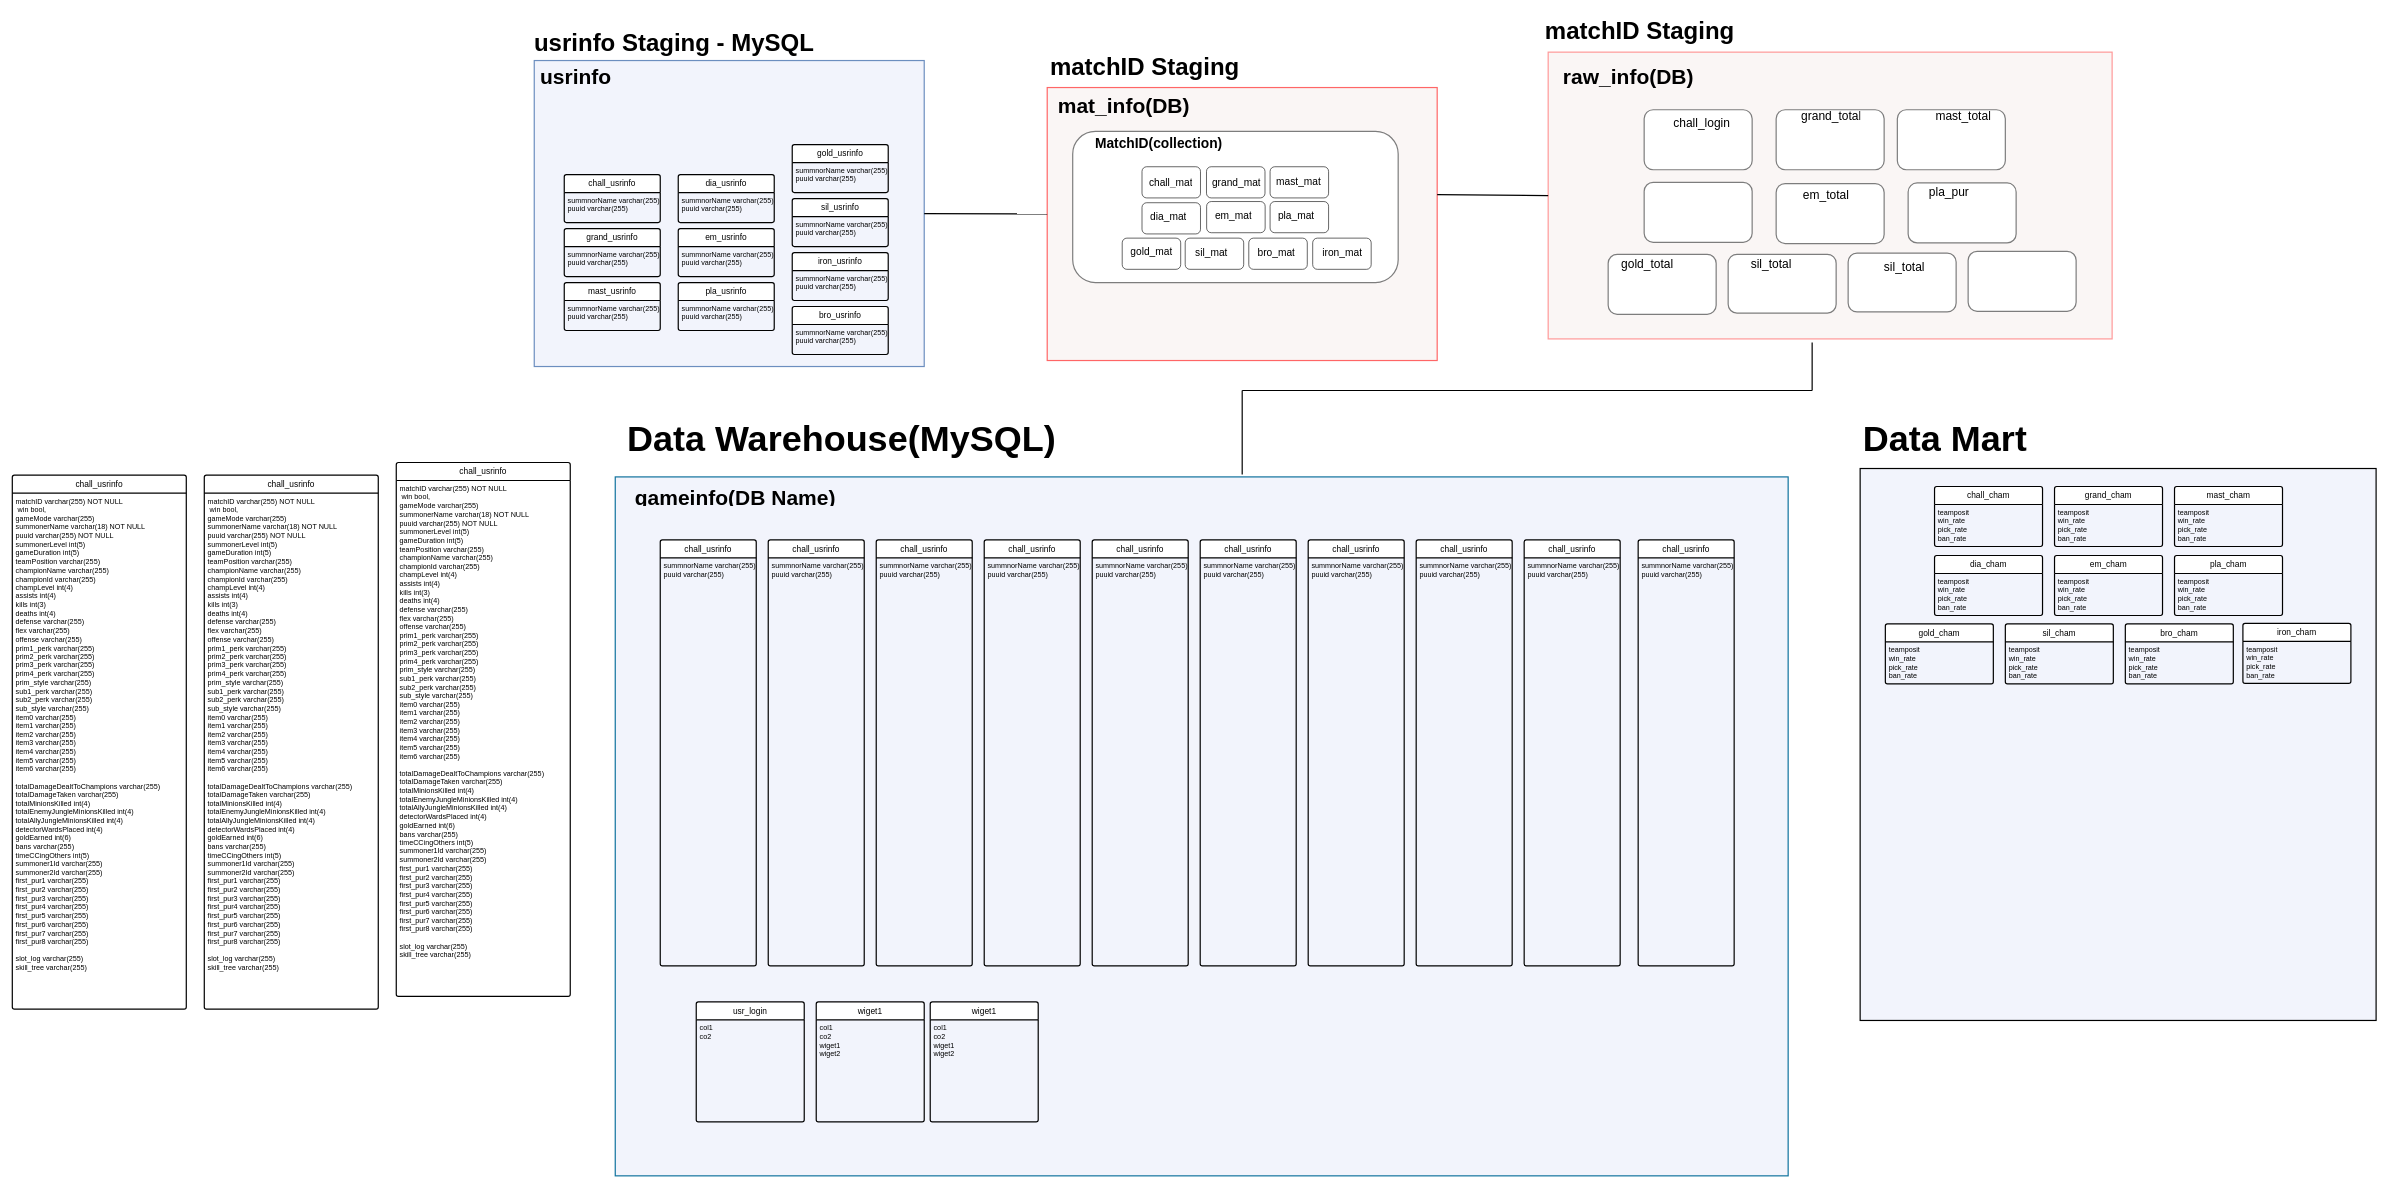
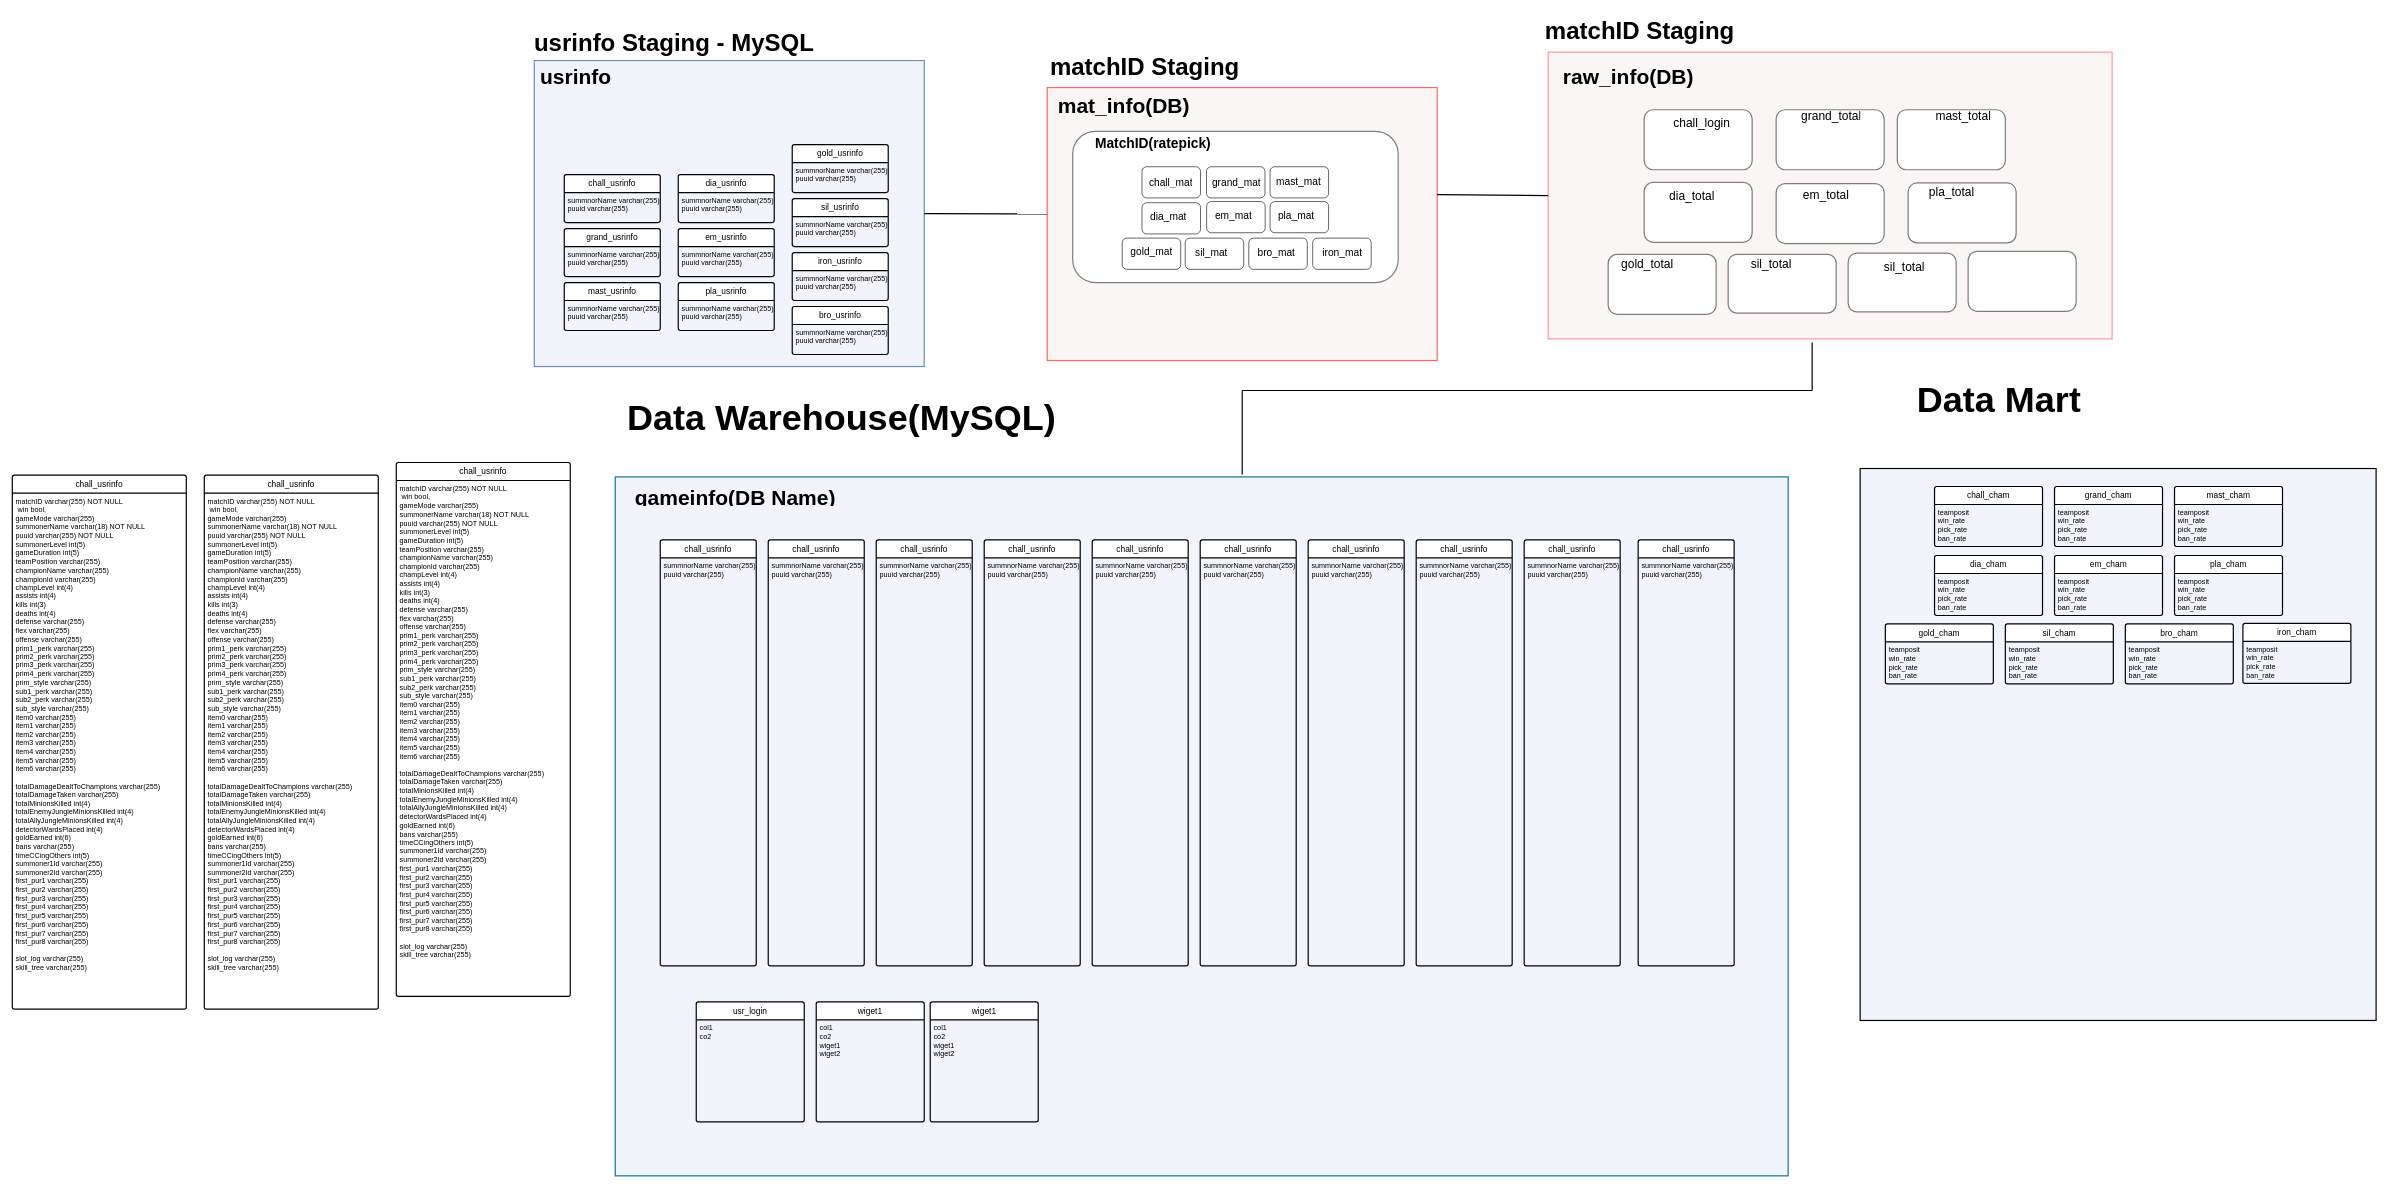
node "MatchID(collection)": label "MatchID(collection)" -> "MatchID(ratepick)"
node "pla_pur": label "pla_pur" -> "pla_total"
node "dia_total": added
node "Data Warehouse(MySQL)": moved (862, 441) -> (862, 420)
node "Data Mart": moved (2011, 441) -> (2065, 402)
